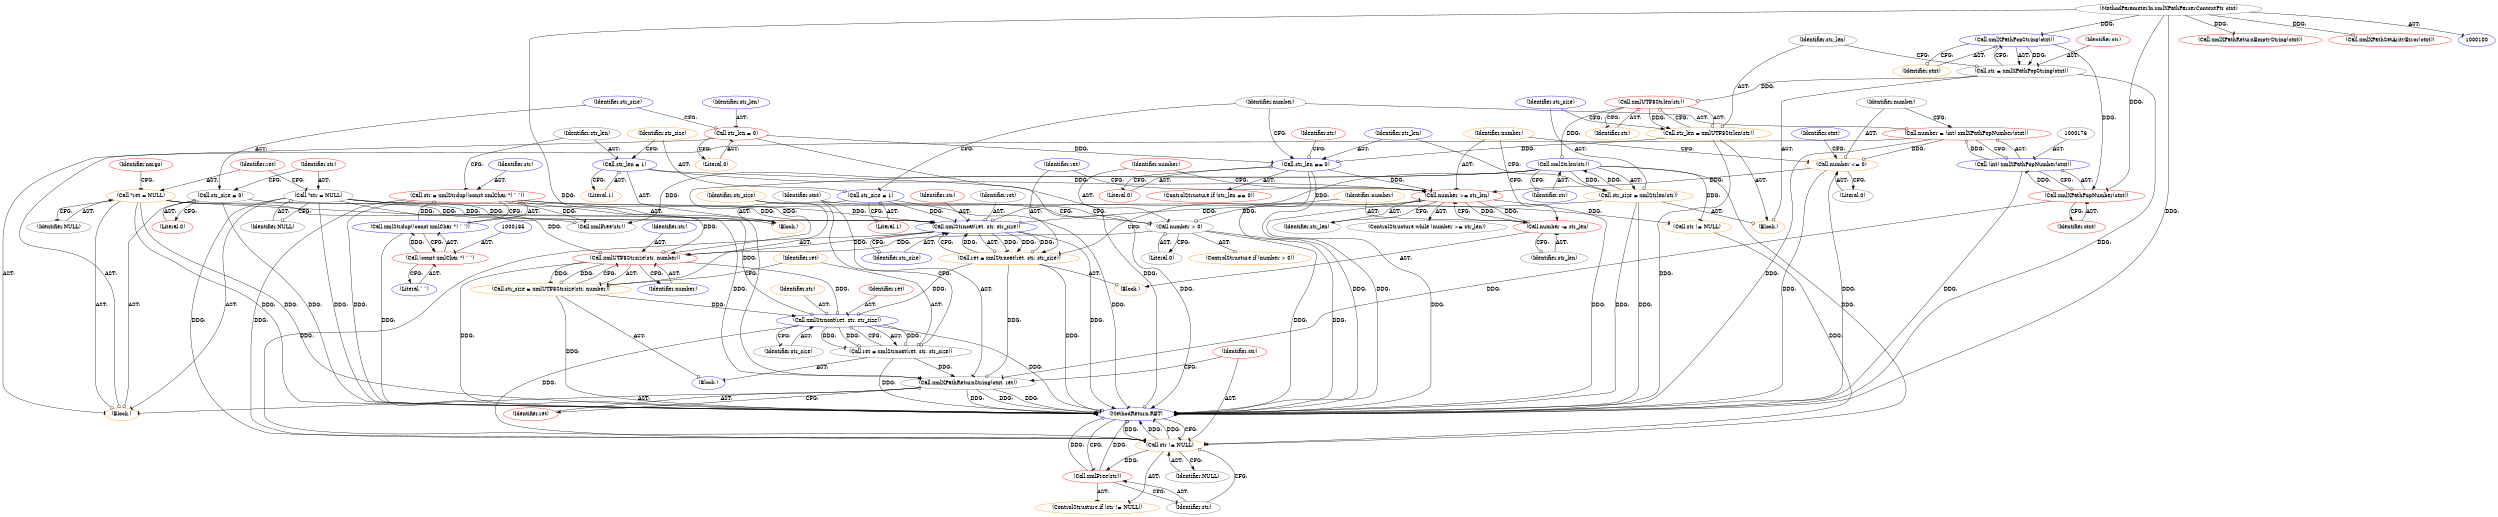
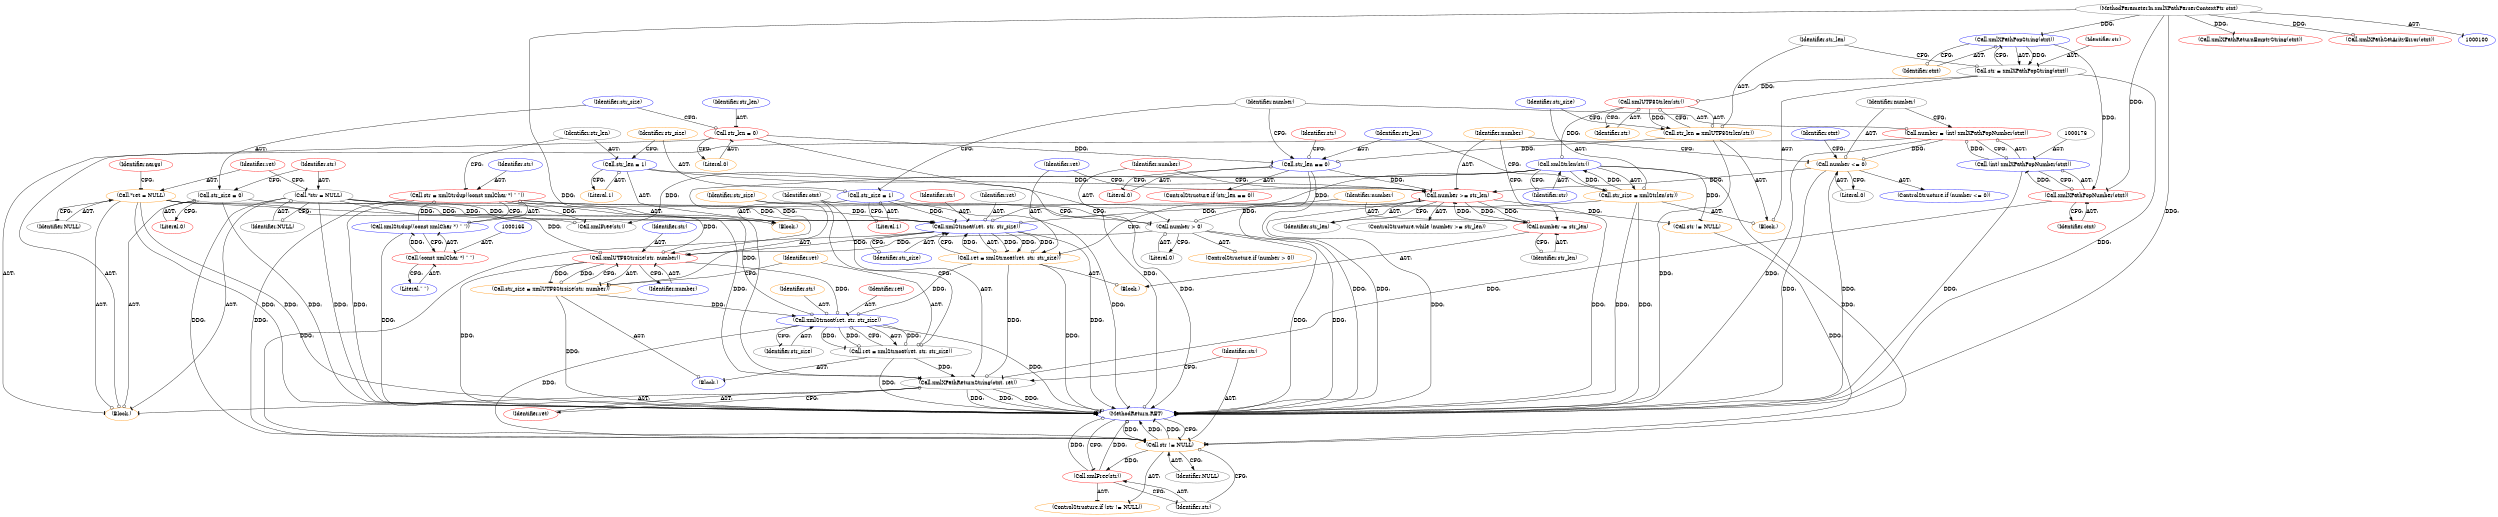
node "(ControlStructure,if (number <= 0))": added
edge "(Call,number -= str_len)" -> "(Call,number >= str_len)": label "CFG: " -> "DDG: "
